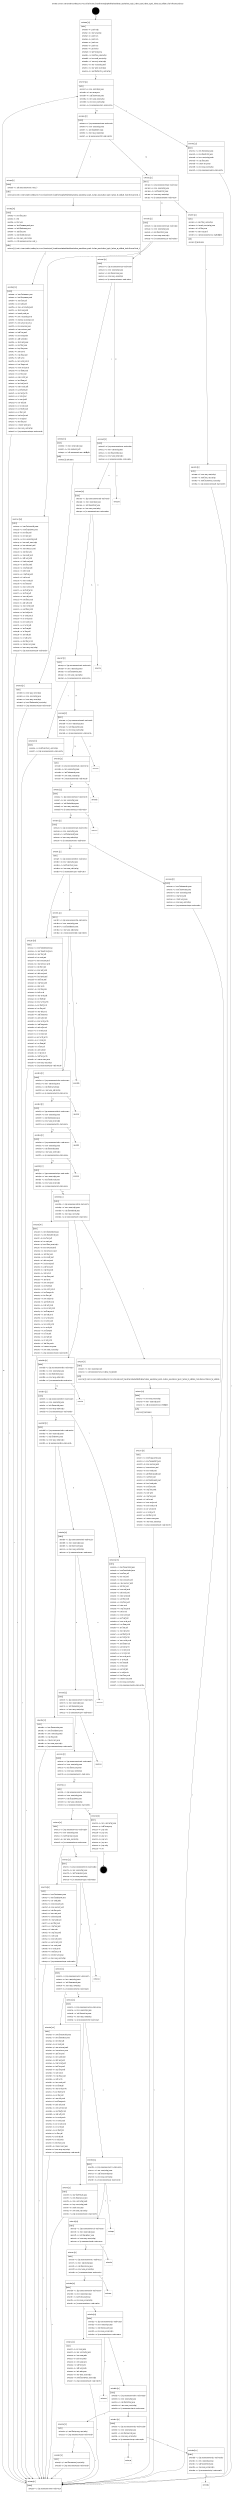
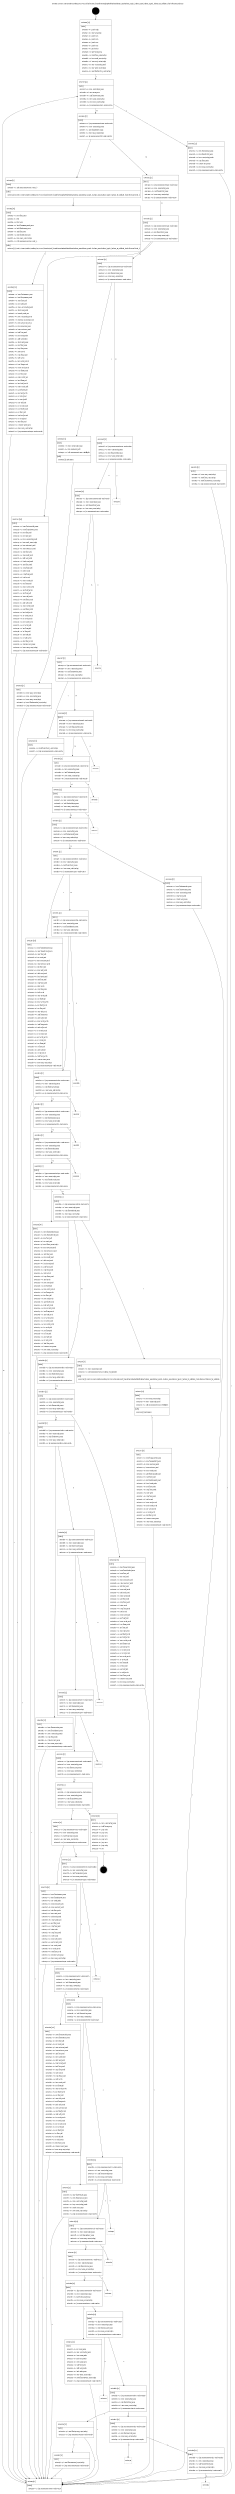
node "0x401ee1 [23]": removed
node "0x401dfe": removed
edge "0x402361 [134]" -> "0x402679 [5]": now "0x401b2e [25]" -> "0x402679 [5]"
